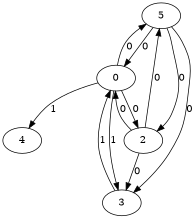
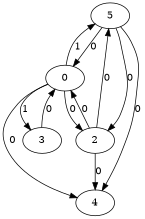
edge "0" -> "5": label "0" -> "1"
edge "0" -> "4": label "1" -> "0"
edge "5" -> "3": now "5" -> "4"
edge "3" -> "0": label "1" -> "0"
edge "2" -> "3": now "2" -> "4"
